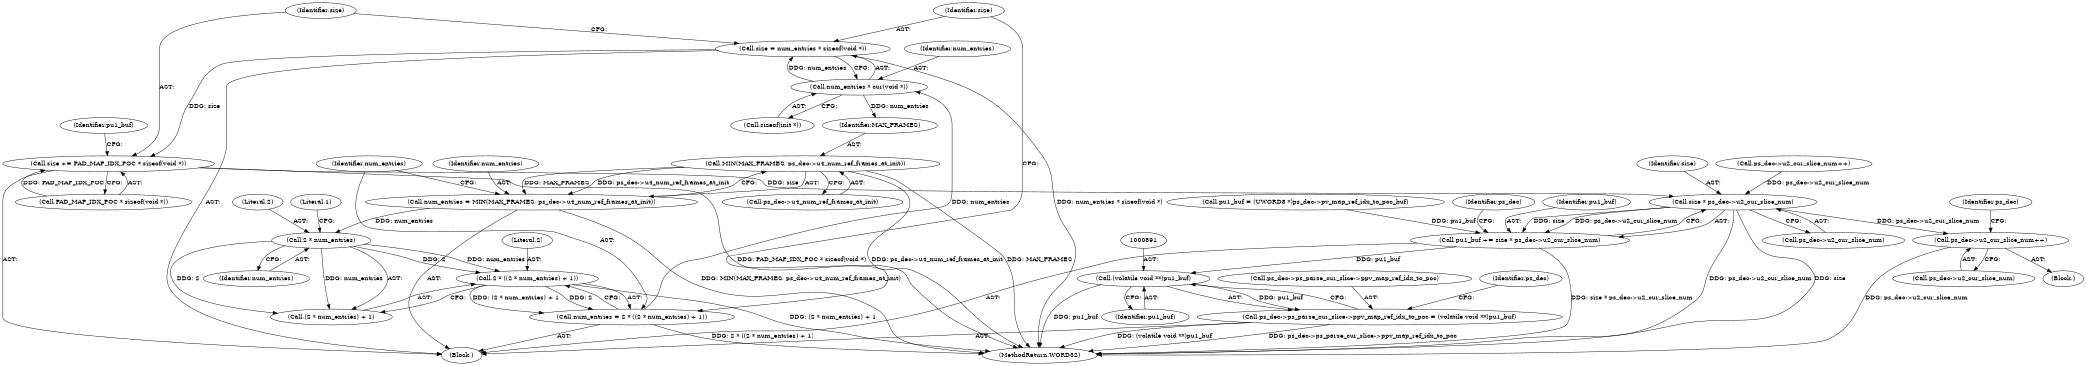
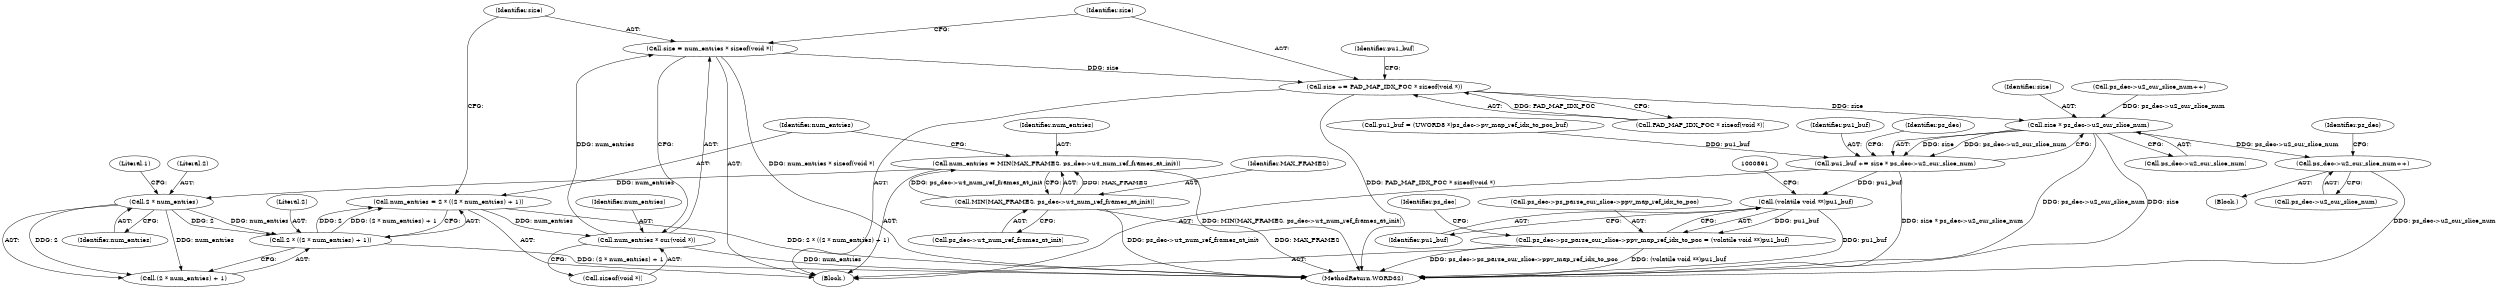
edge "(Call,num_entries * cur(void *))" -> "(Identifier,MAX_FRAMES)": now "(Call,num_entries * cur(void *))" -> "(MethodReturn,WORD32)"
node "(Call,sizeof(init *))": label "(Call,sizeof(init *))" -> "(Call,sizeof(void *))"
edge "1000891" -> "(Call,(volatile void **)pu1_buf)": label "AST: " -> "CFG: "
